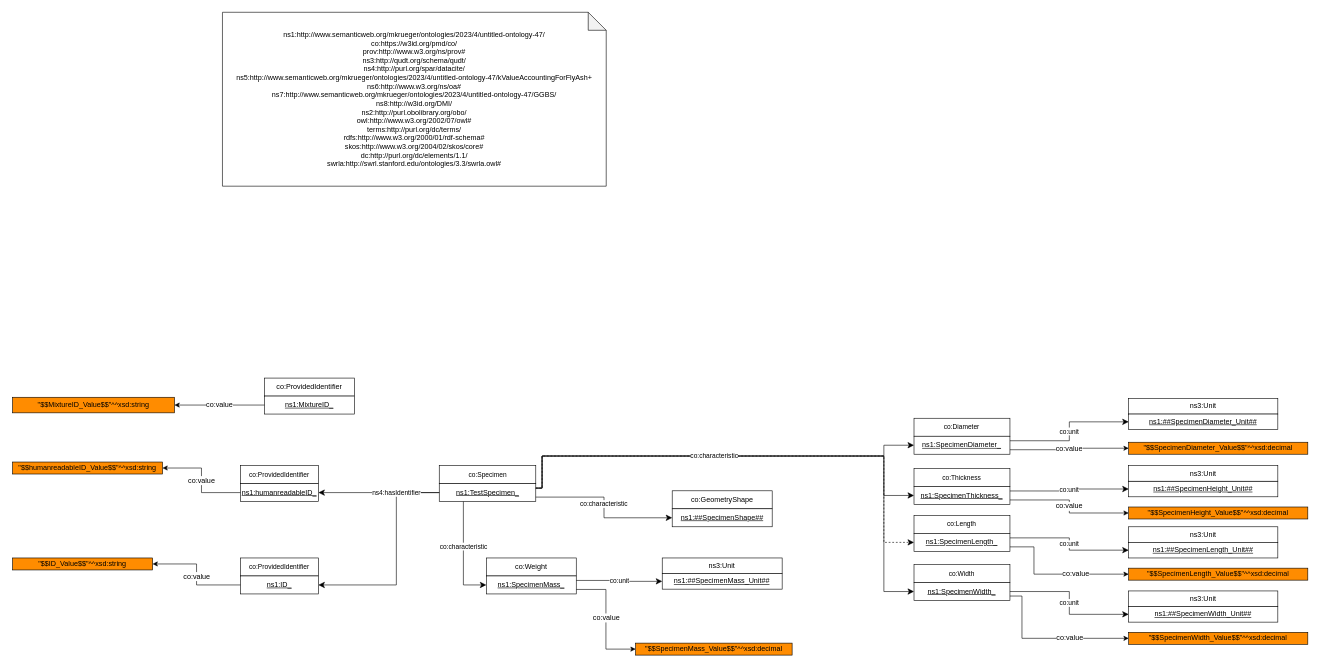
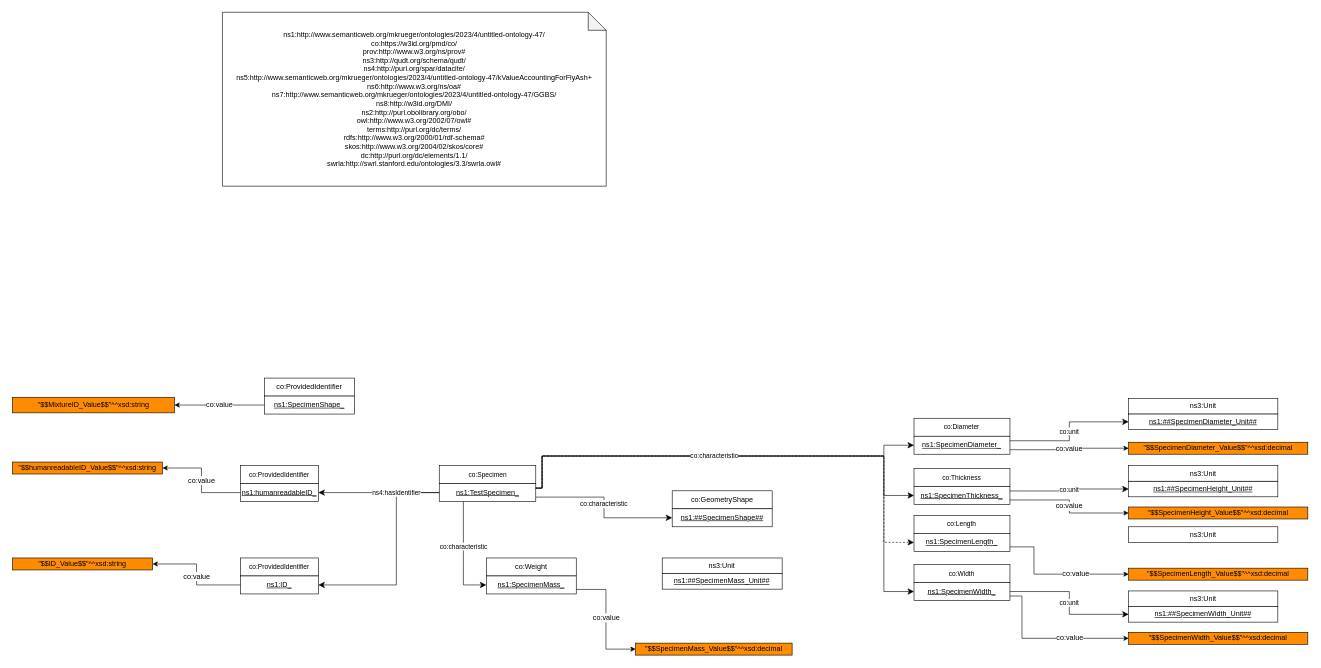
node "ns1:MixtureID_": label "ns1:MixtureID_" -> "ns1:SpecimenShape_"
edge "ns1:SpecimenLength_" -> "ns1:##SpecimenLength_Unit##": removed, label "co:unit"
node "ns1:##SpecimenLength_Unit##": removed
edge "ns1:SpecimenMass_" -> "ns1:##SpecimenMass_Unit##": removed, label "co:unit"
